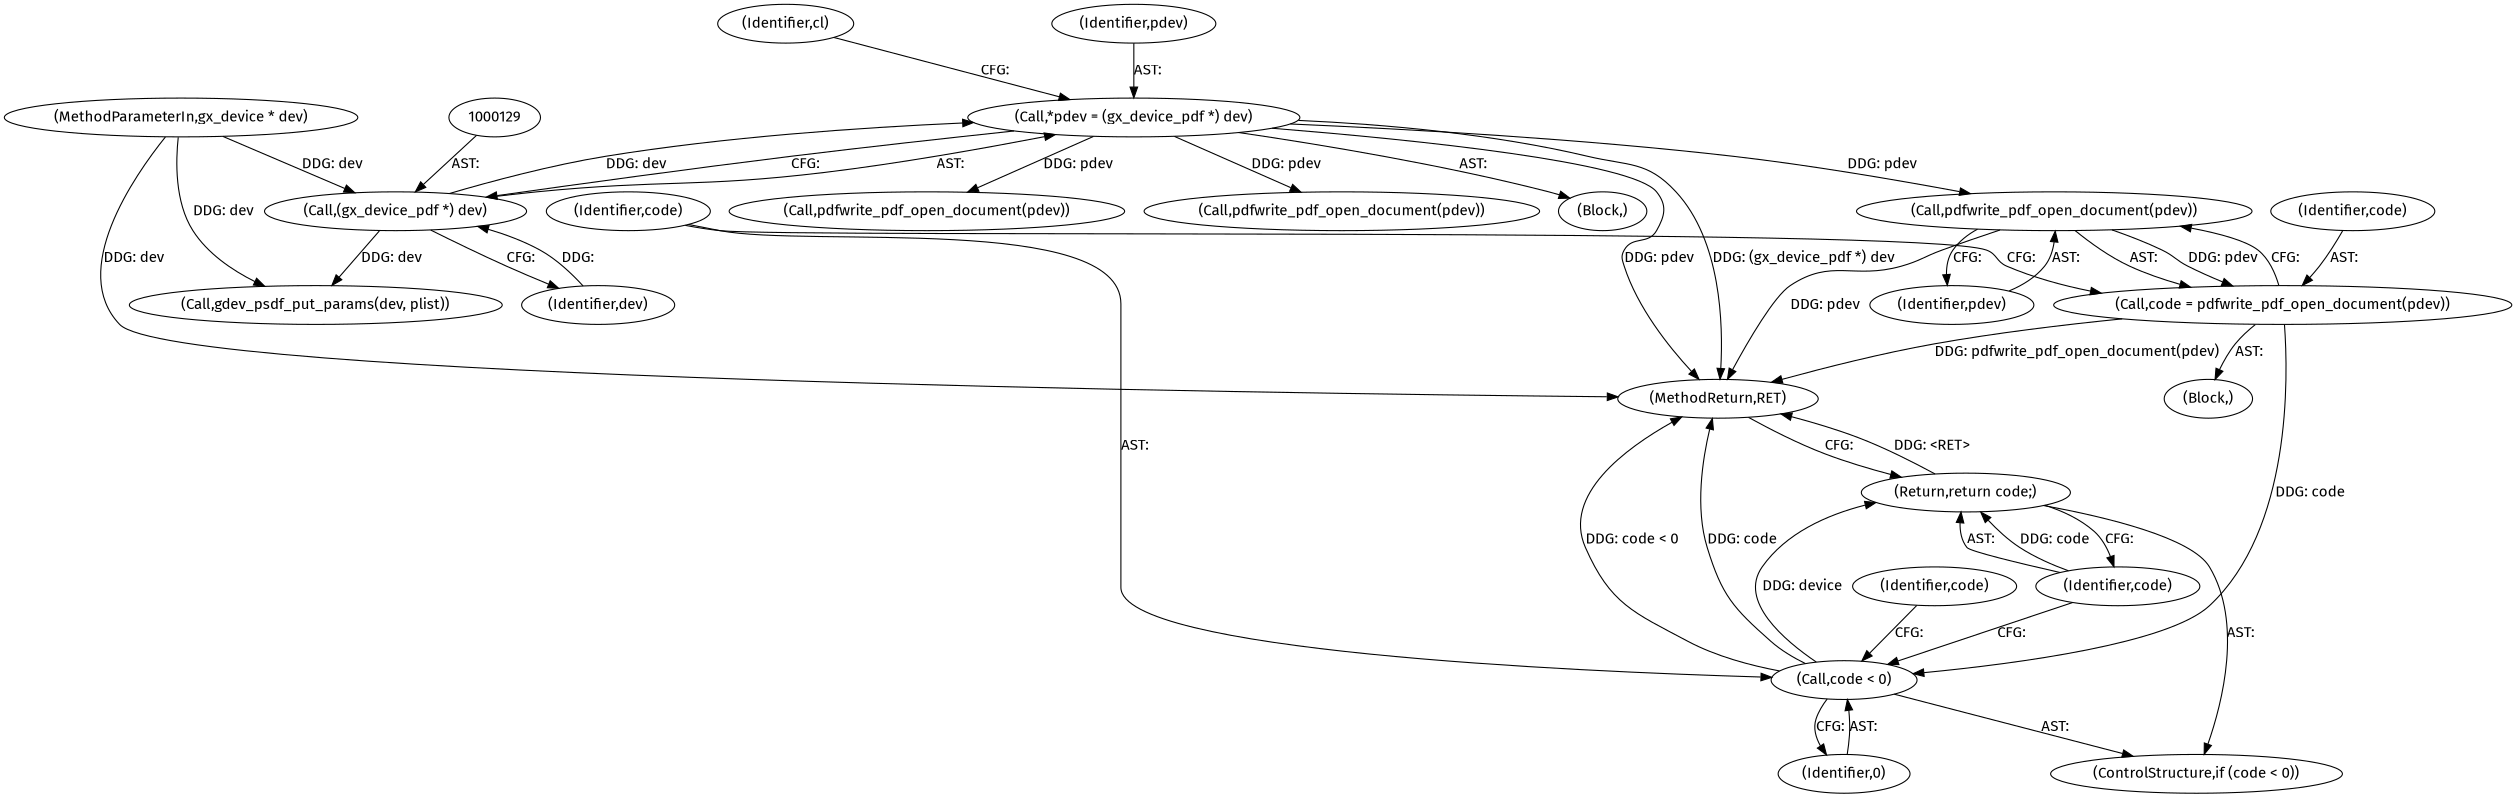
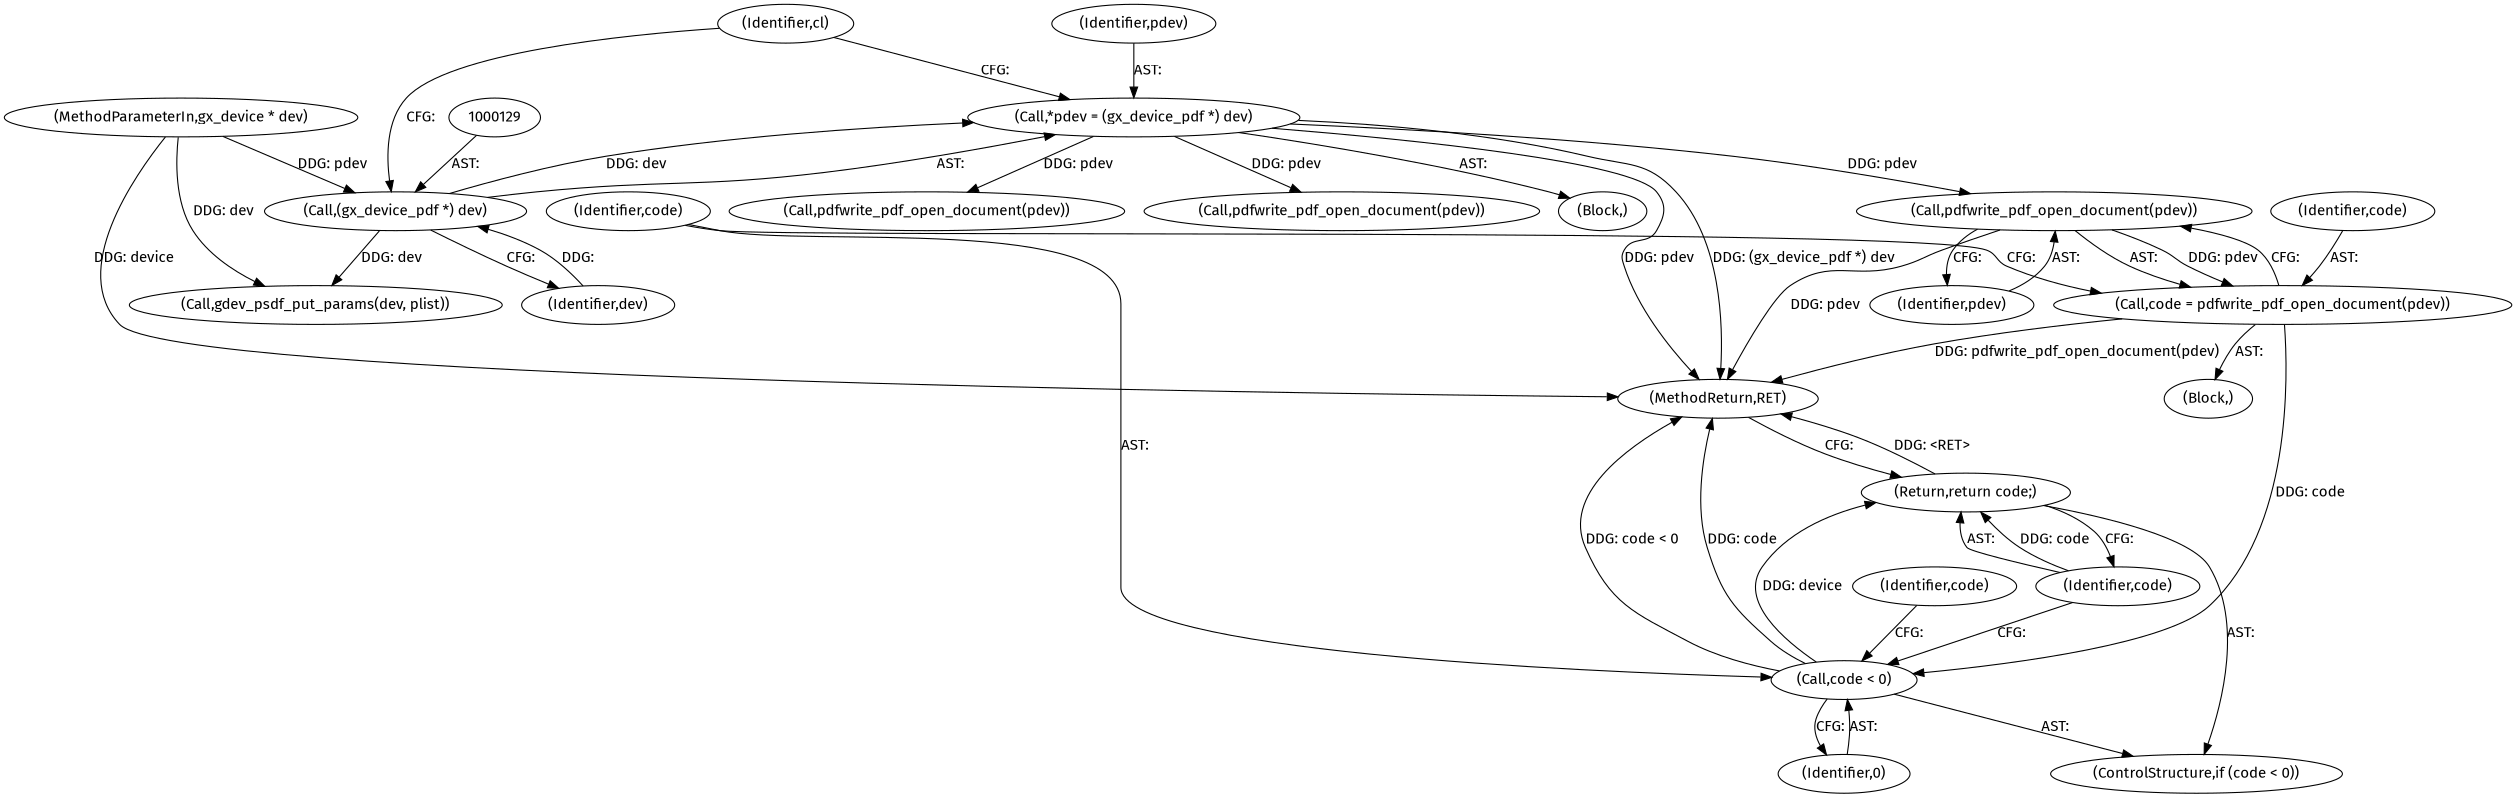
edge "(Call,*pdev = (gx_device_pdf *) dev)" -> "(Call,(gx_device_pdf *) dev)": now "(Identifier,cl)" -> "(Call,(gx_device_pdf *) dev)"
edge "(MethodParameterIn,gx_device * dev)" -> "(Call,(gx_device_pdf *) dev)": label "DDG: dev" -> "DDG: pdev"
edge "(MethodParameterIn,gx_device * dev)" -> "(MethodReturn,RET)": label "DDG: dev" -> "DDG: device"
